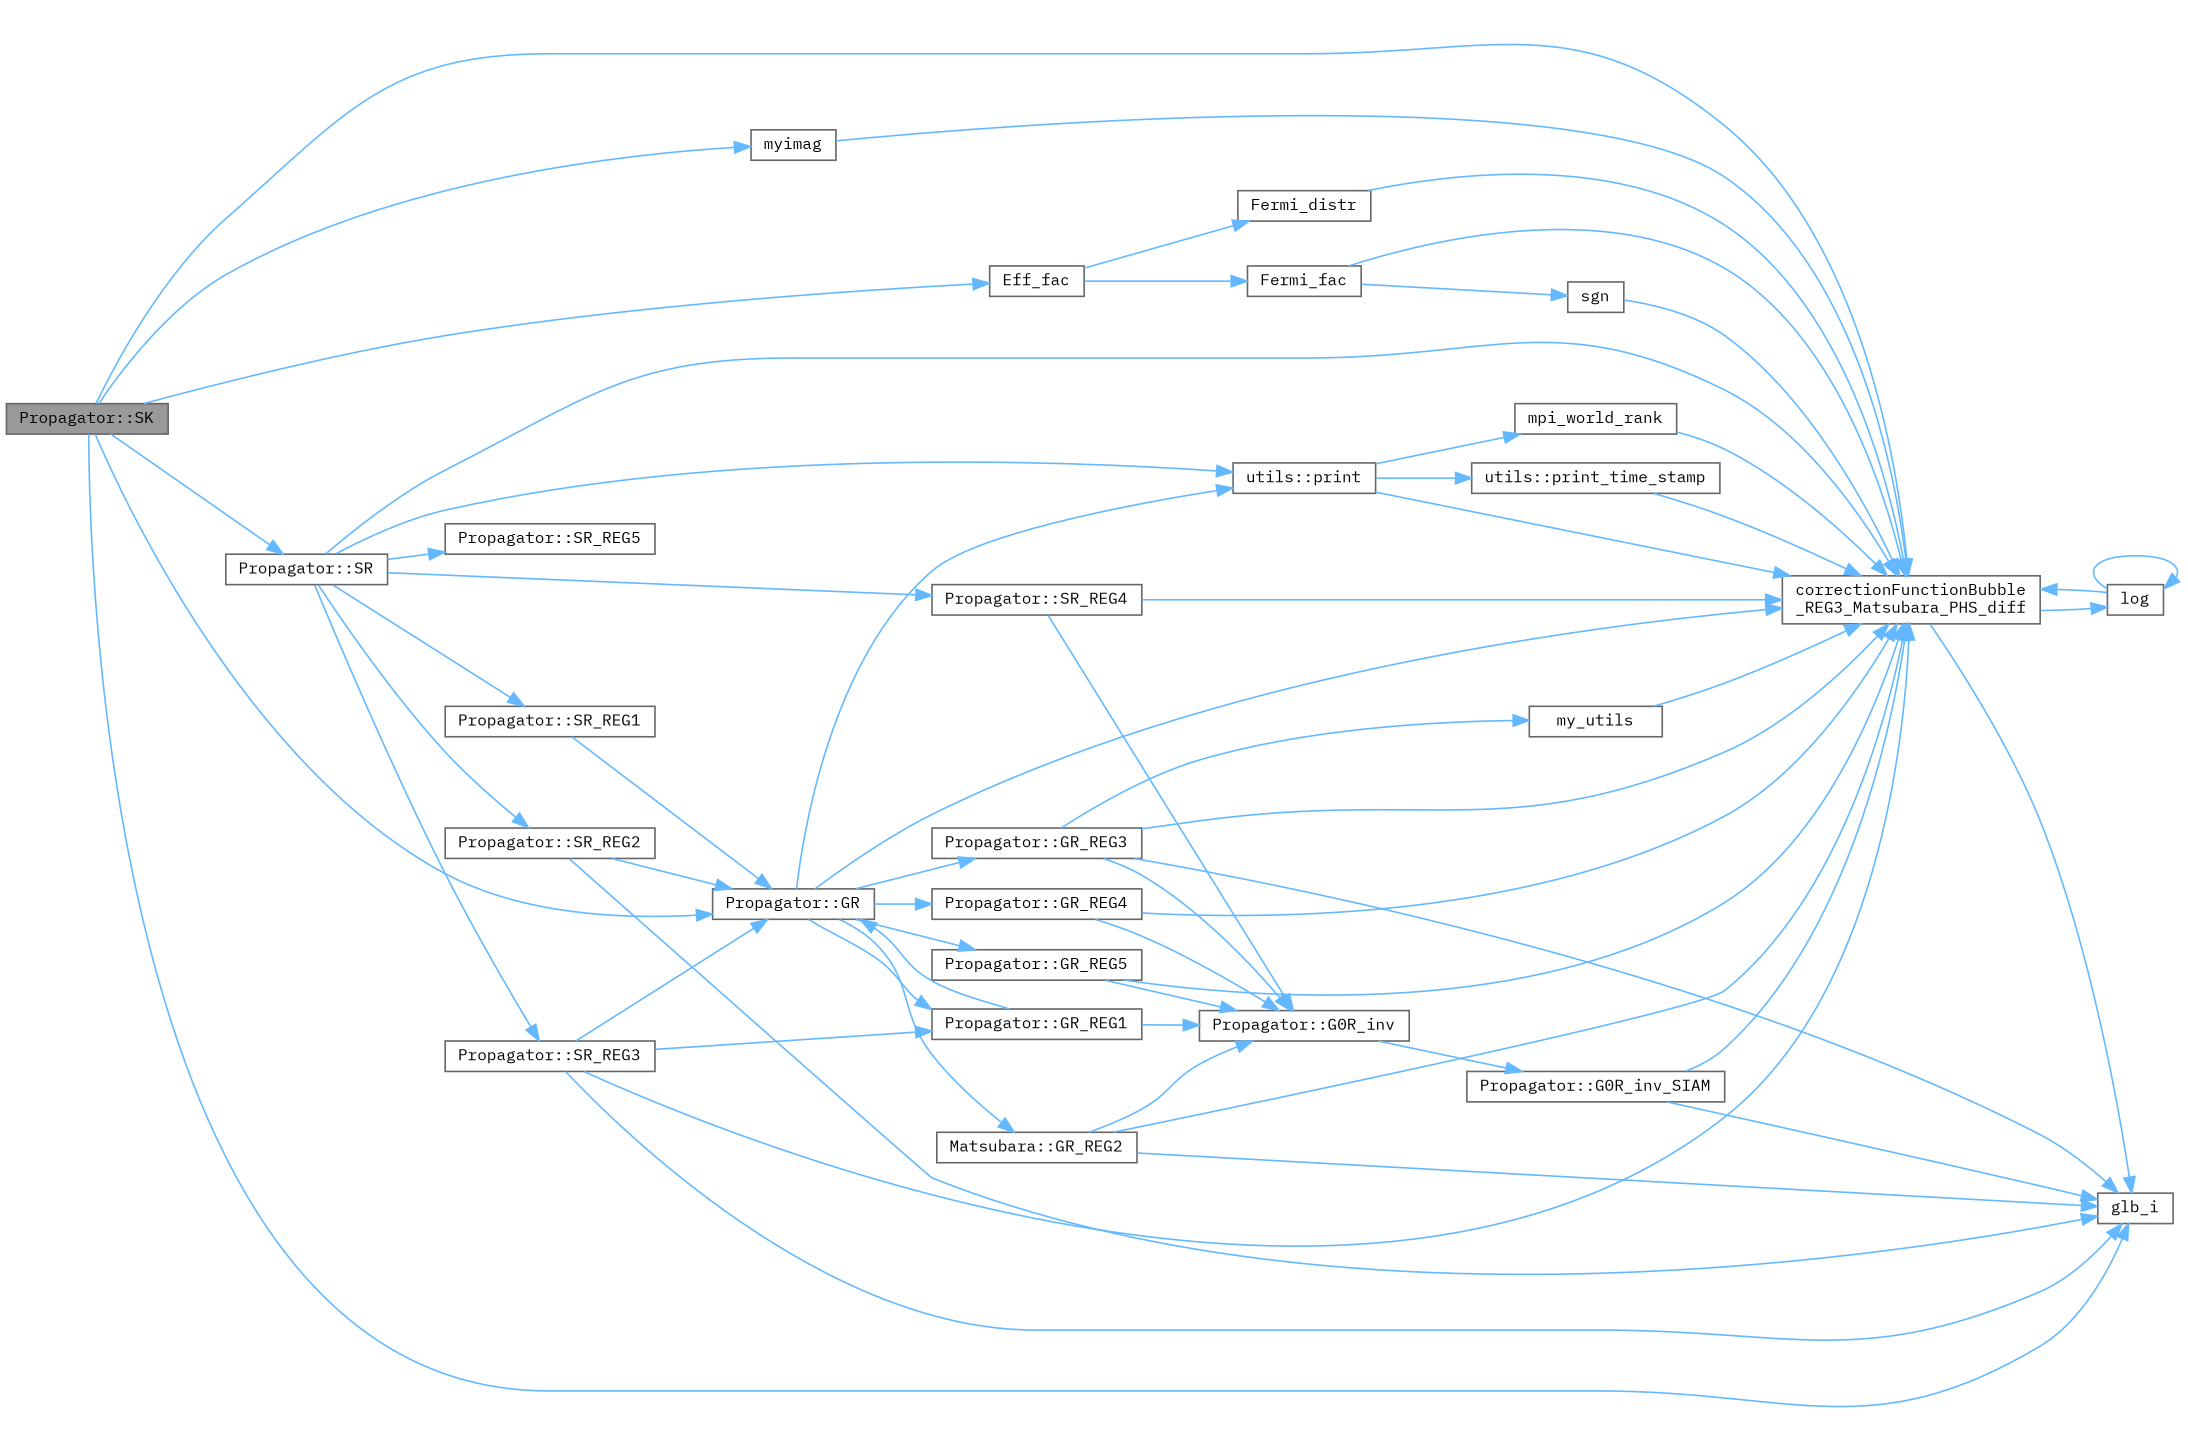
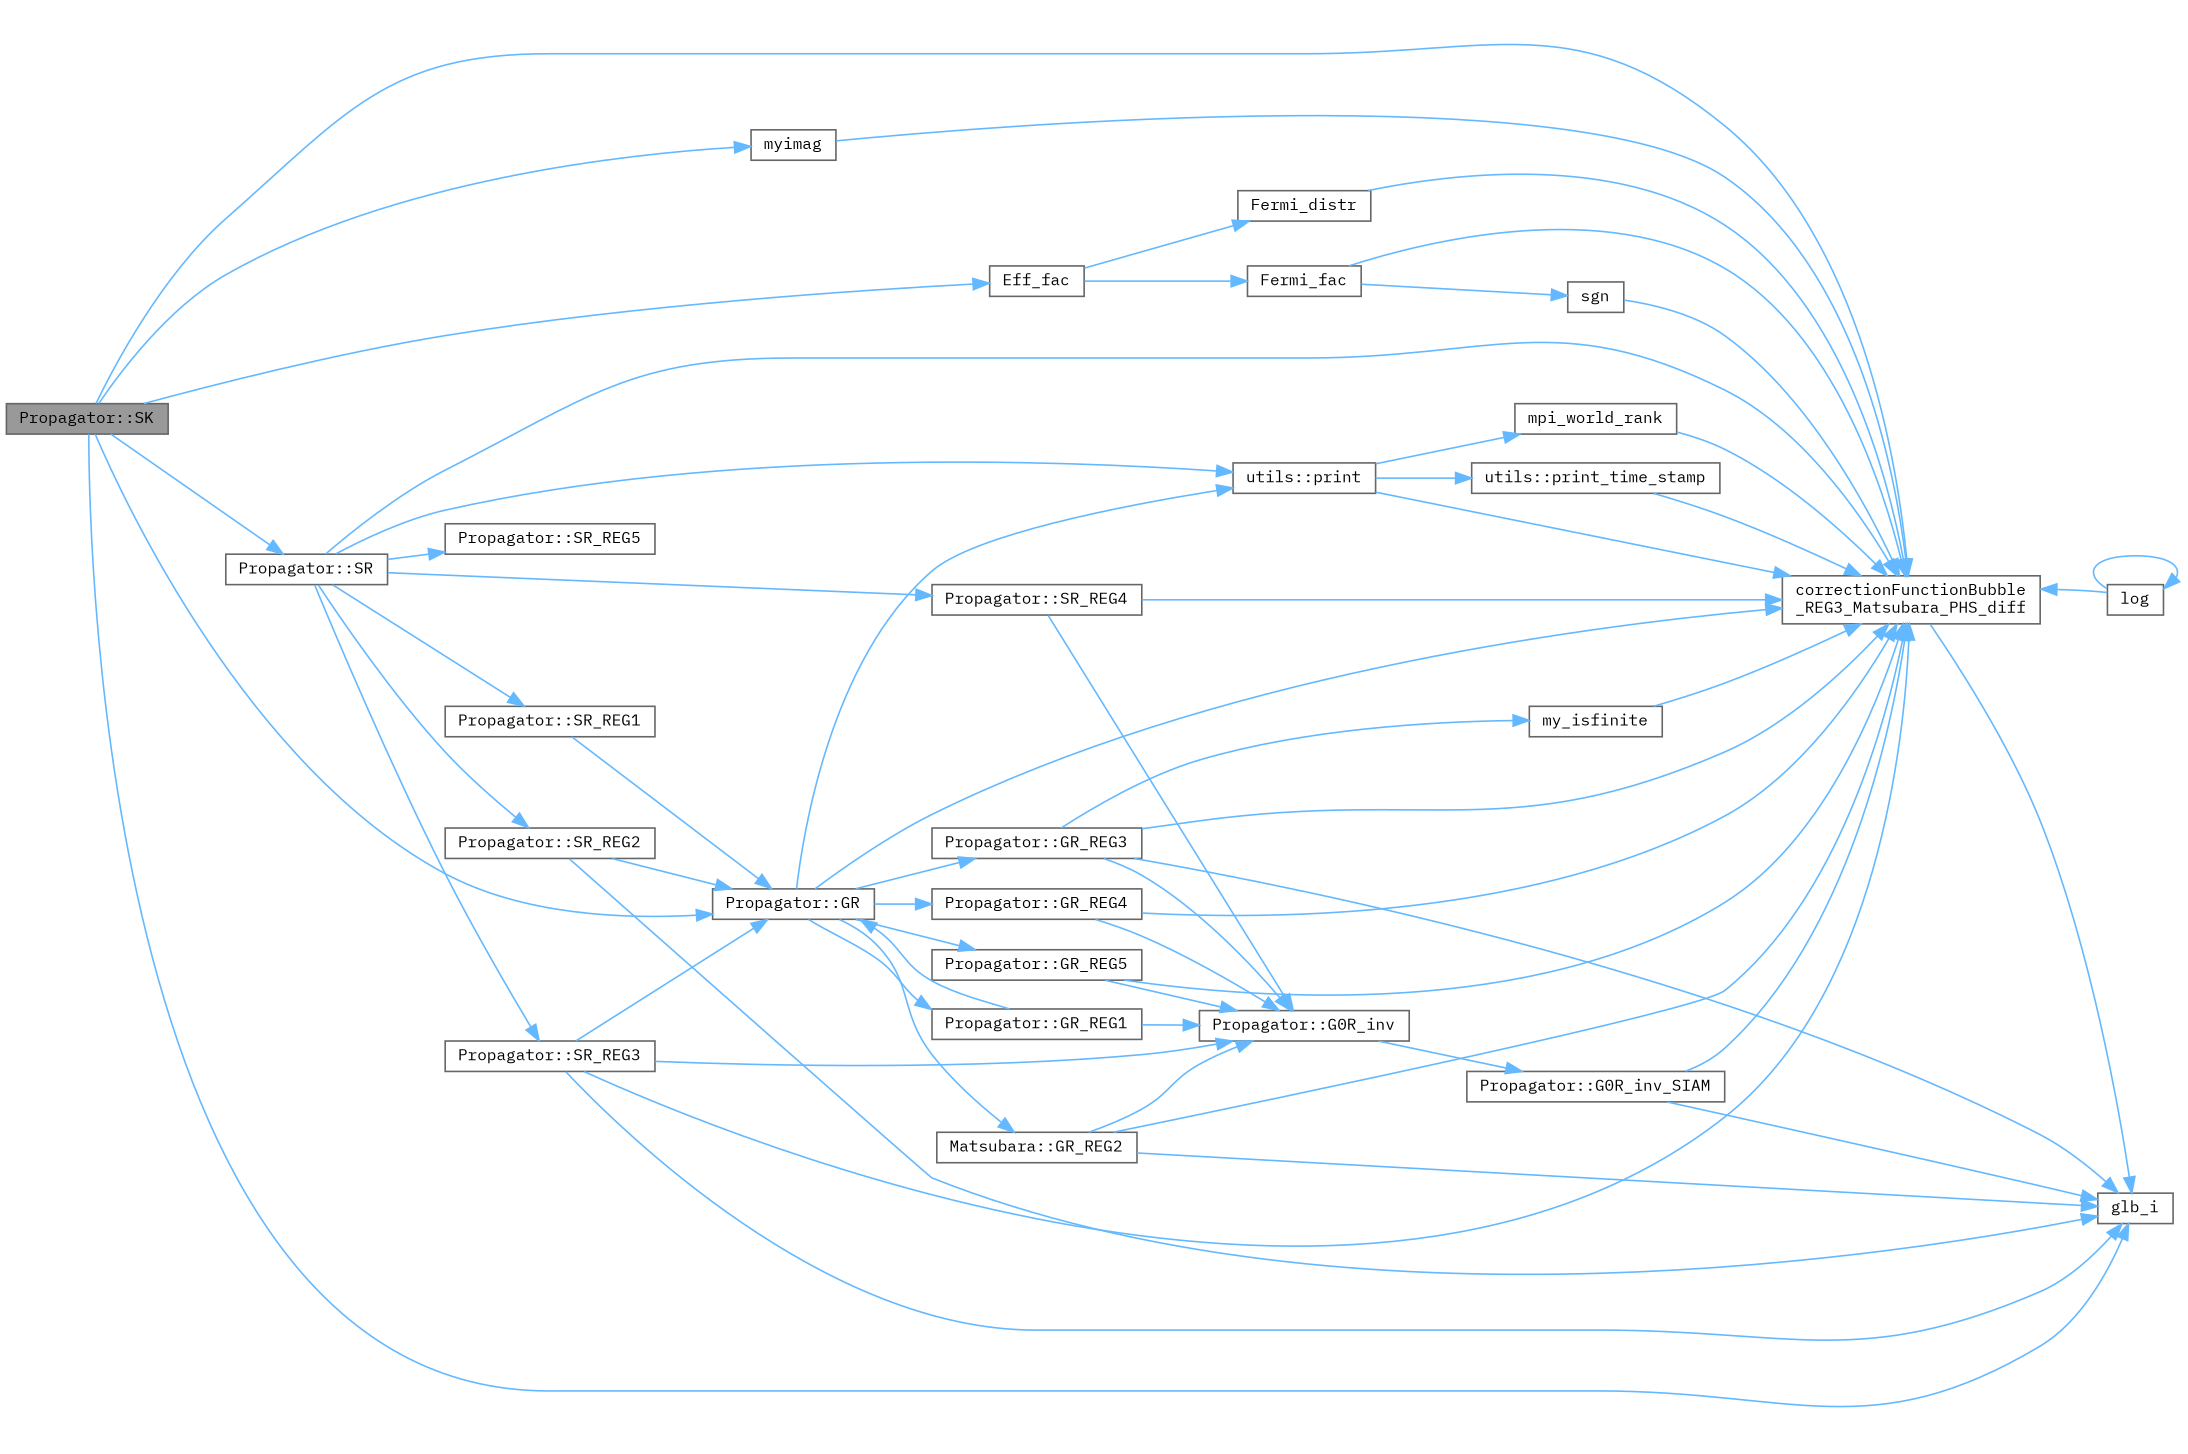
edge "correctionFunctionBubble _REG3_Matsubara_PHS_diff" -> "log": removed
node "my_utils": label "my_utils" -> "my_isfinite"
edge "Propagator::SR_REG3" -> "Propagator::GR_REG1": now "Propagator::SR_REG3" -> "Propagator::G0R_inv"
